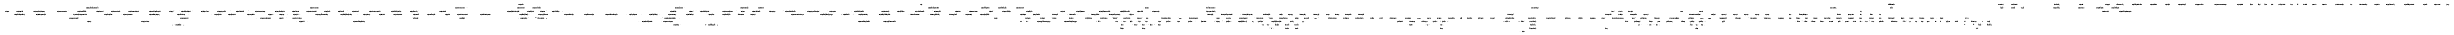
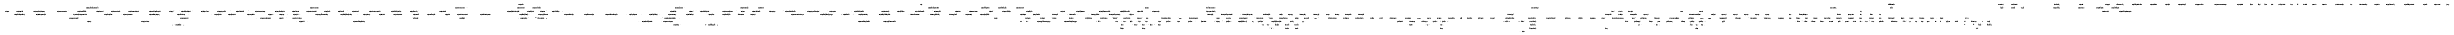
node "pm4inv": removed
